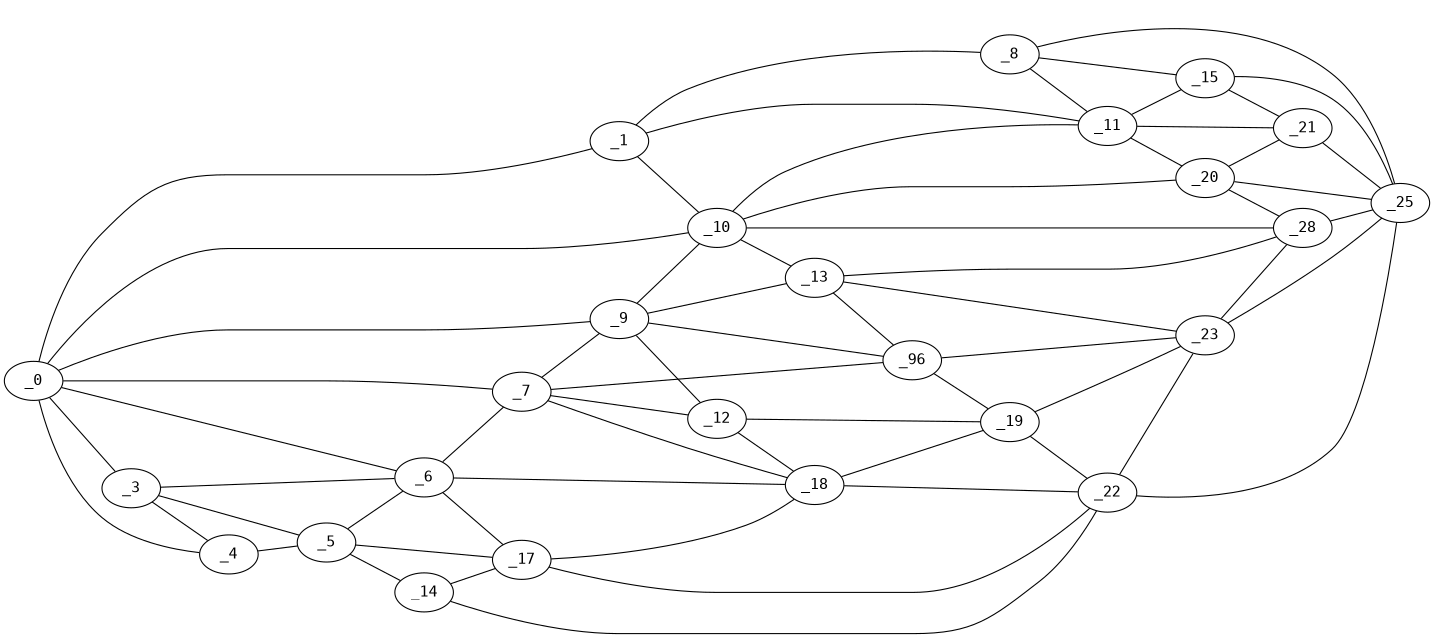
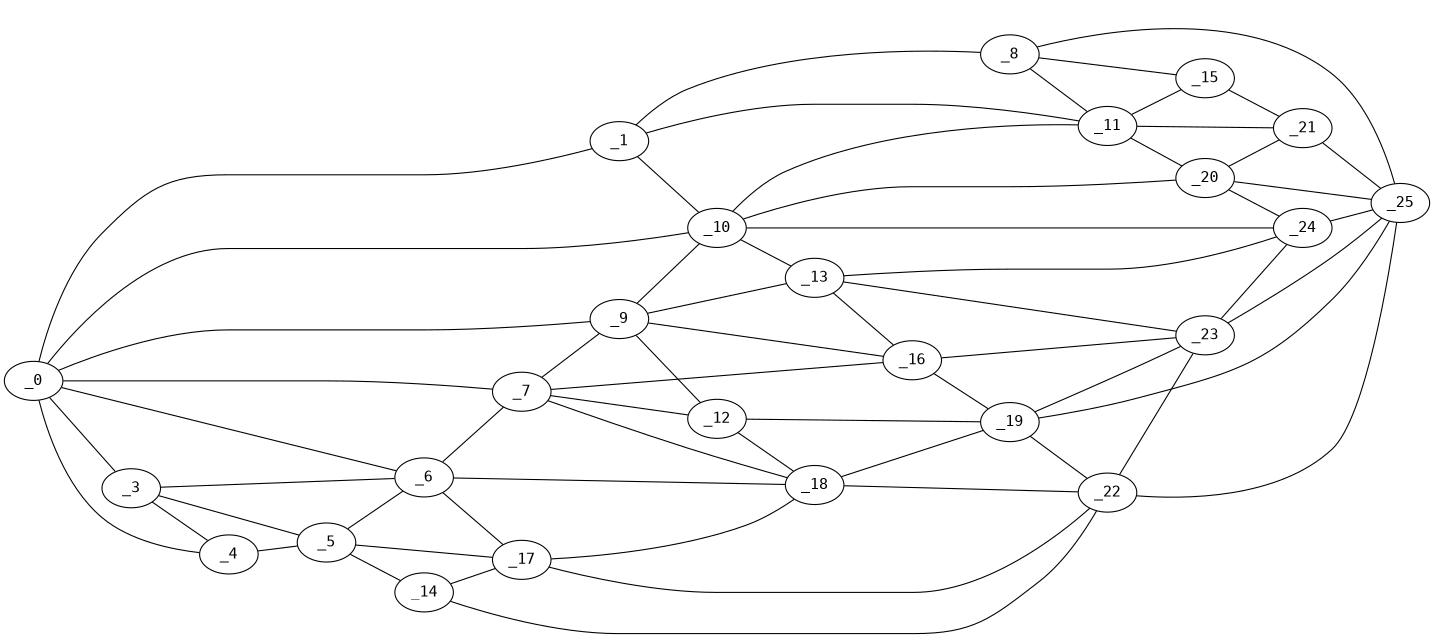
edge "_15" -- "_25": now "_19" -- "_25"
node "_28": label "_28" -> "_24"
node "_96": label "_96" -> "_16"
